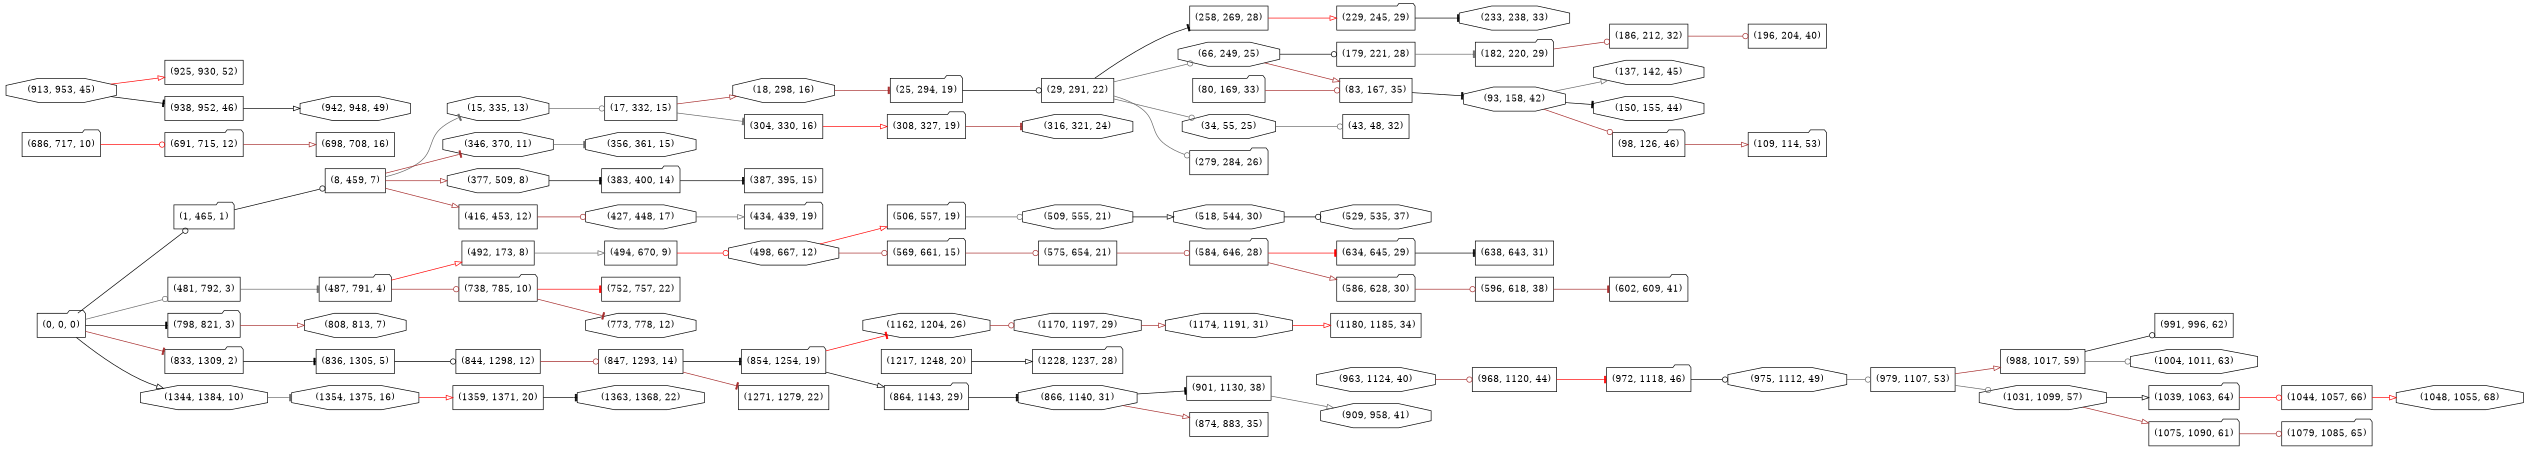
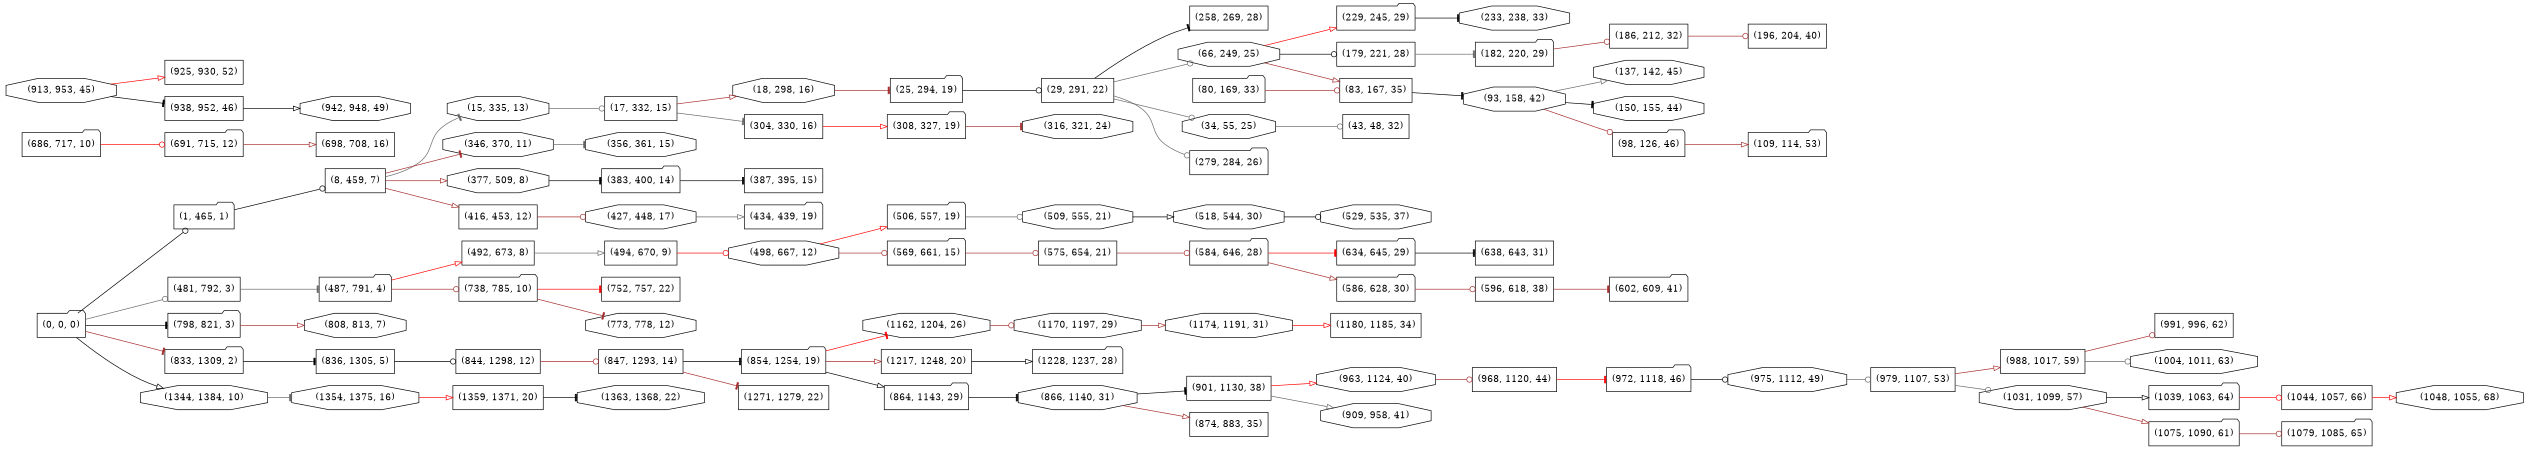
edge "(258, 269, 28)" -> "(229, 245, 29)": now "(66, 249, 25)" -> "(229, 245, 29)"
node "(492, 173, 8)": label "(492, 173, 8)" -> "(492, 673, 8)"
edge "(988, 1017, 59)" -> "(991, 996, 62)": color black -> brown
edge "(854, 1254, 19)" -> "(1217, 1248, 20)": added
edge "(901, 1130, 38)" -> "(963, 1124, 40)": added
